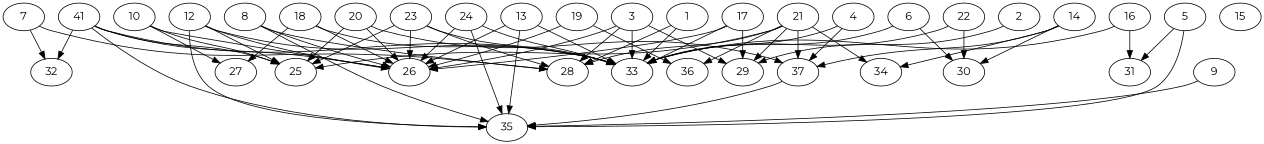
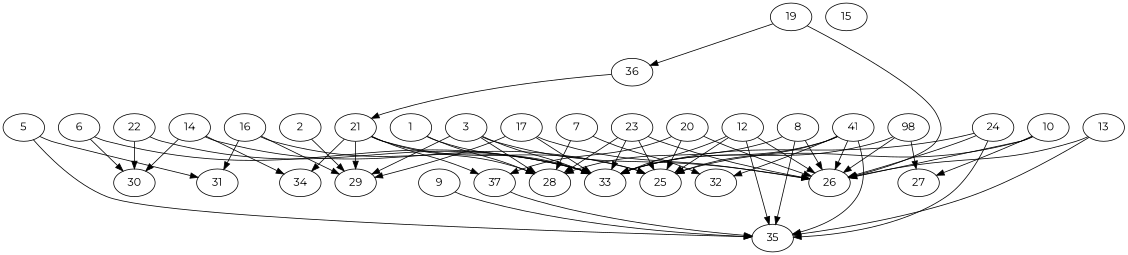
node "18": label "18" -> "98"
node "4": removed
edge "13" -> "33": removed
edge "21" -> "36": reversed
edge "14" -> "37": now "14" -> "25"
edge "16" -> "29": added
